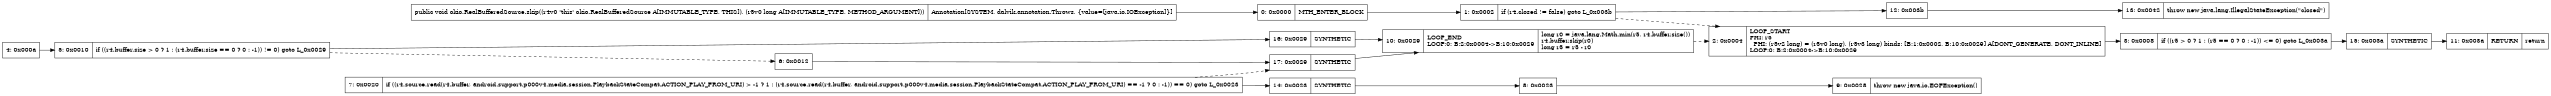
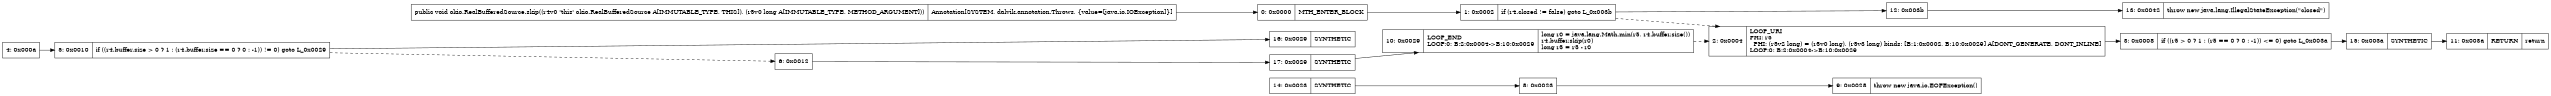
node "2: 0x0004": text "LOOP_START" -> "LOOP_URI"
edge "16: 0x0029" -> "10: 0x0029": removed
node "7: 0x0020": removed
